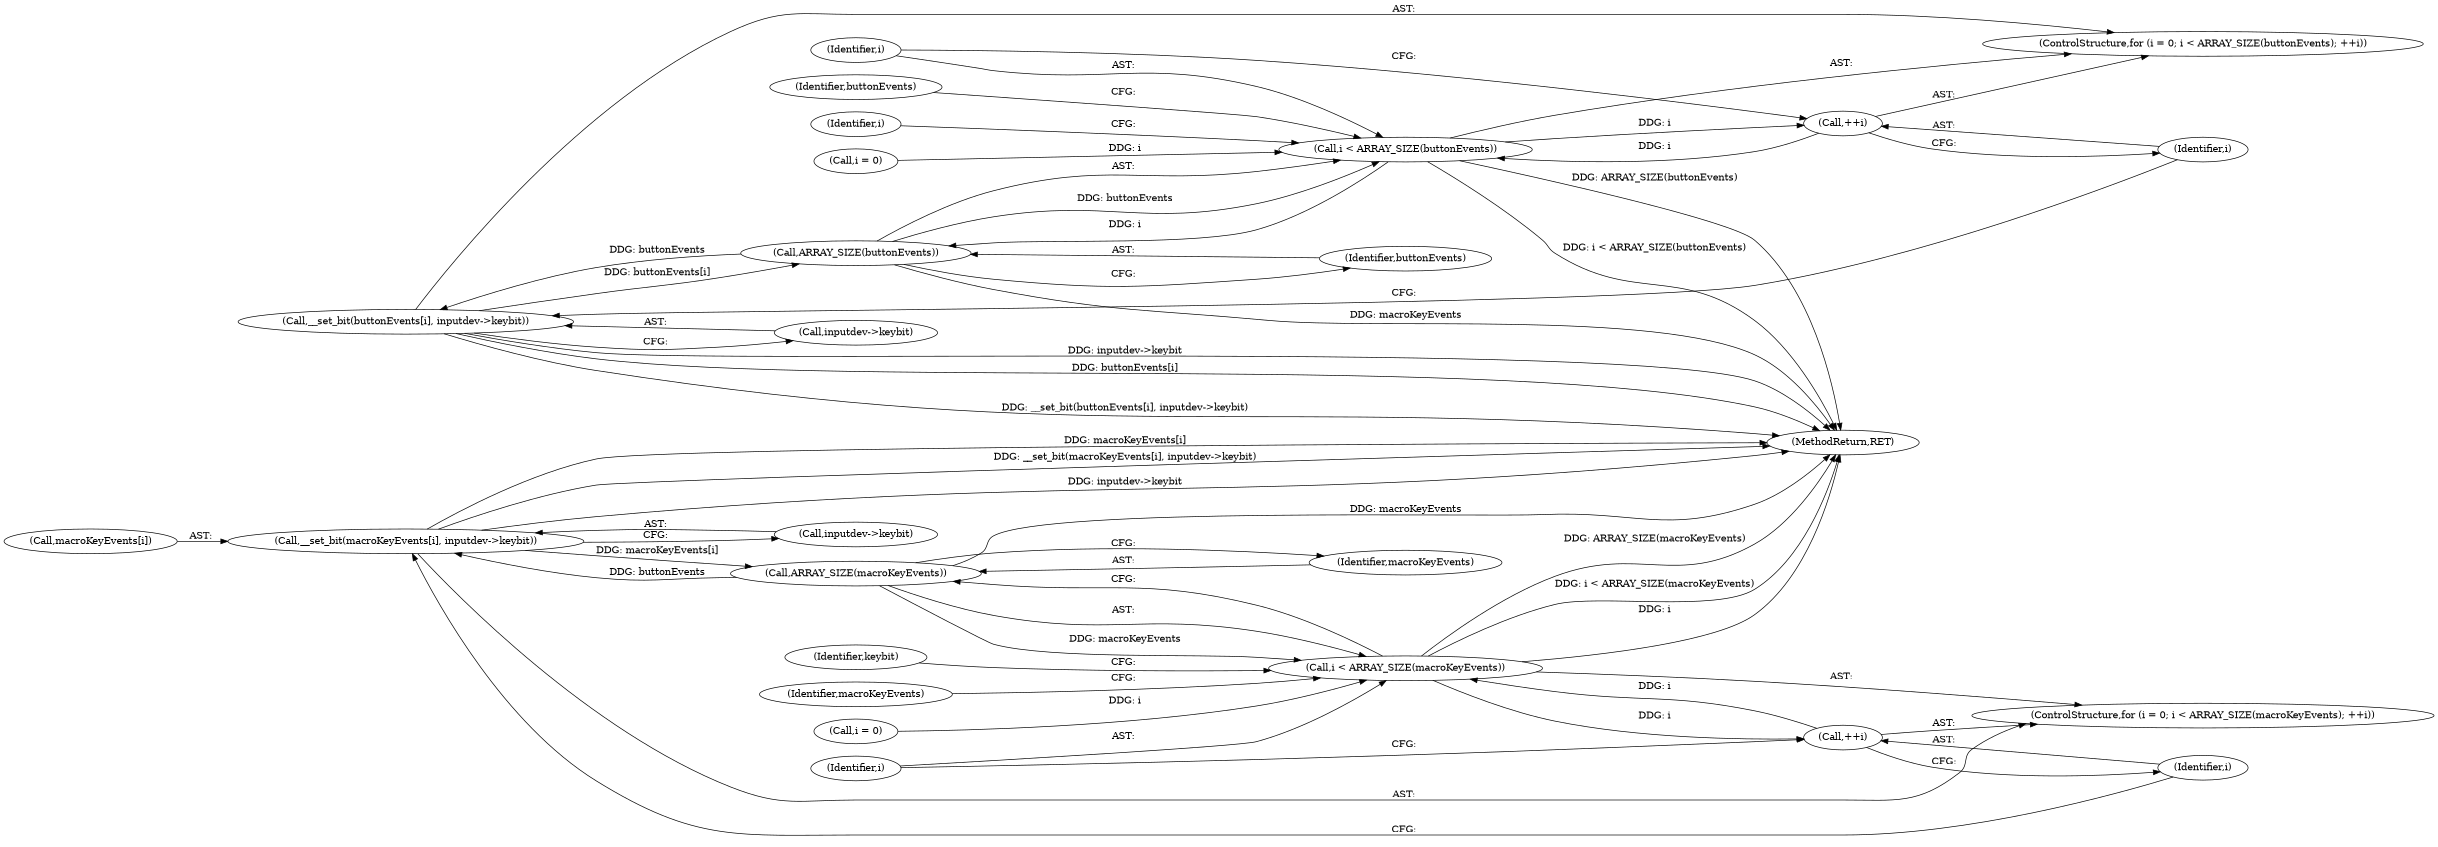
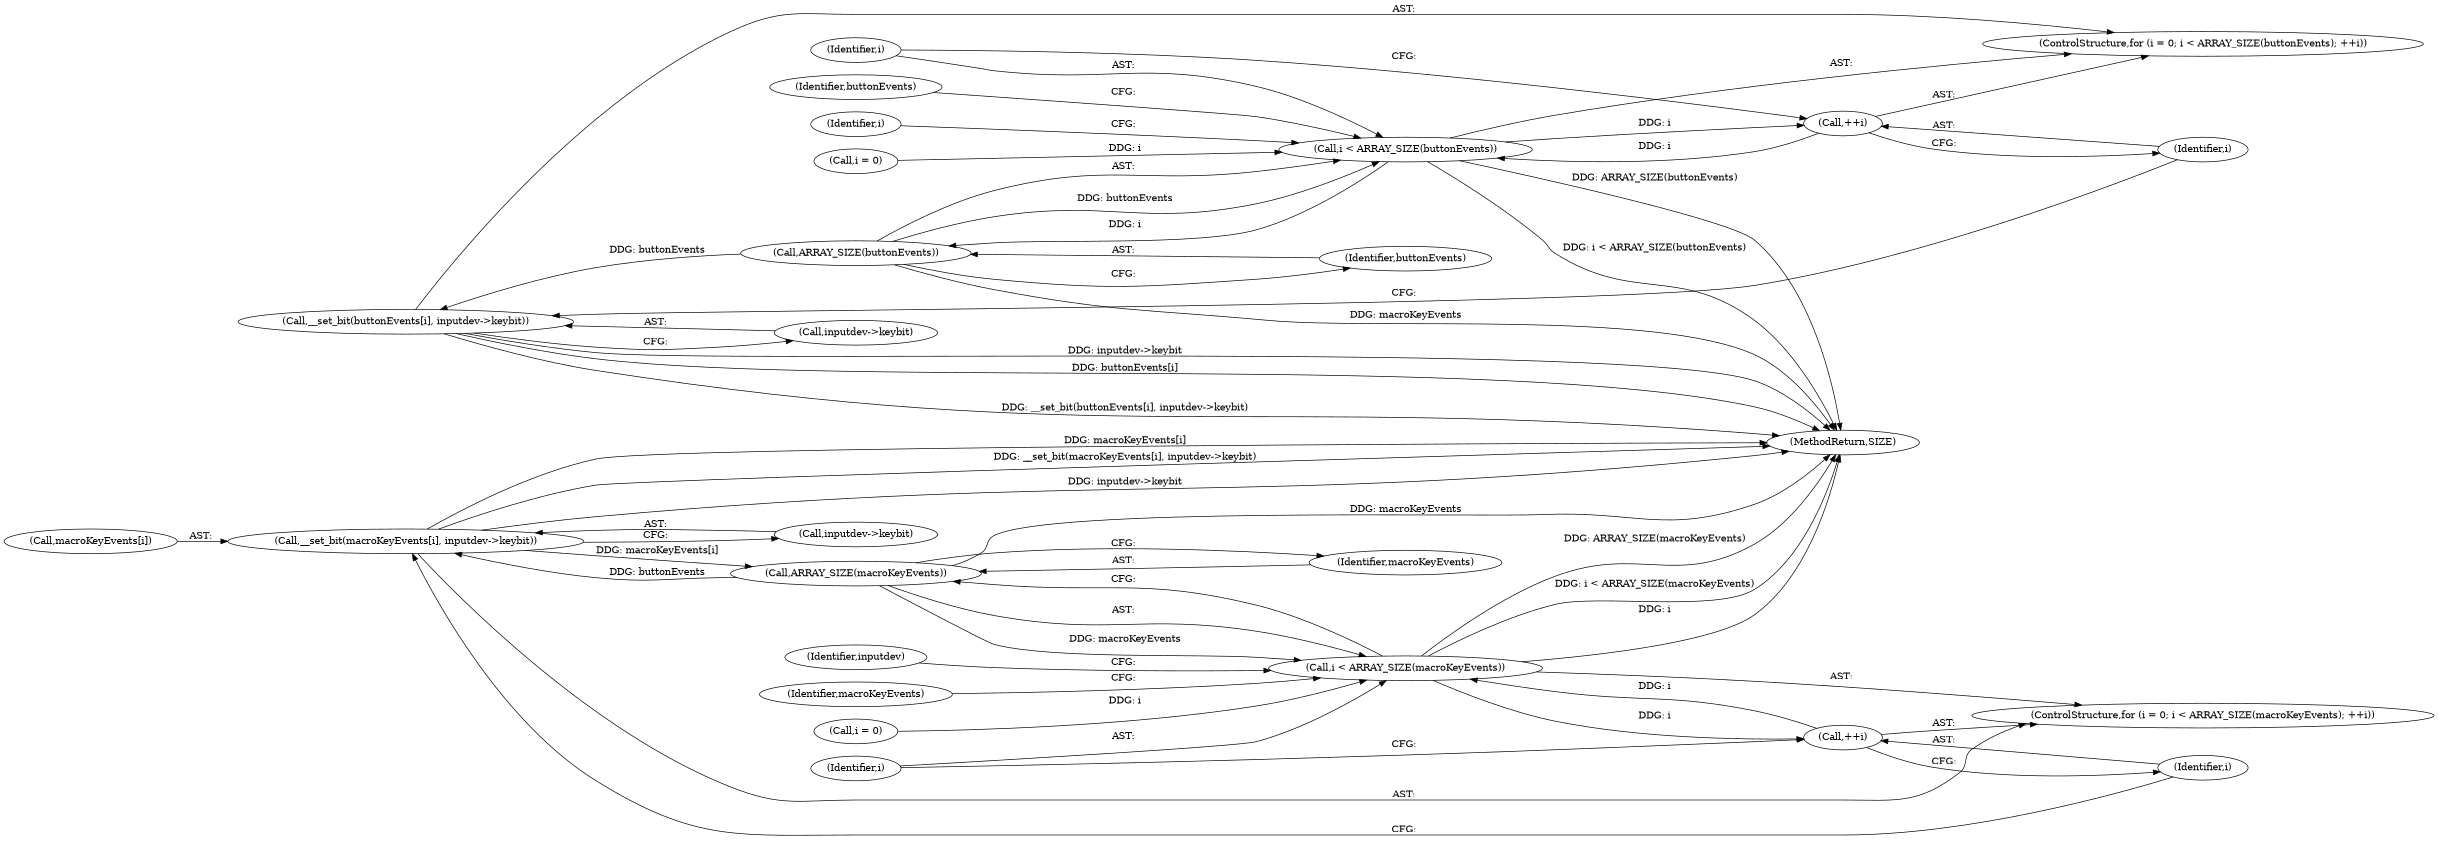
edge "(Call,__set_bit(buttonEvents[i], inputdev->keybit))" -> "(Call,ARRAY_SIZE(buttonEvents))": removed, label "DDG: buttonEvents[i]"
node "(MethodReturn,RET)": label "(MethodReturn,RET)" -> "(MethodReturn,SIZE)"
node "(Identifier,keybit)": label "(Identifier,keybit)" -> "(Identifier,inputdev)"
